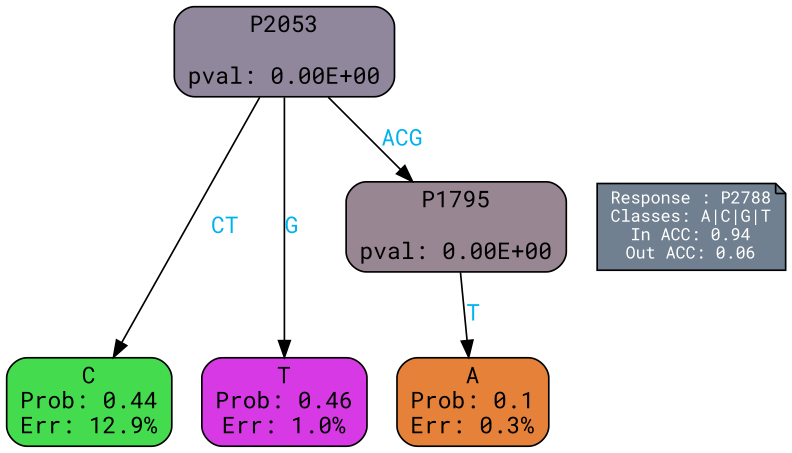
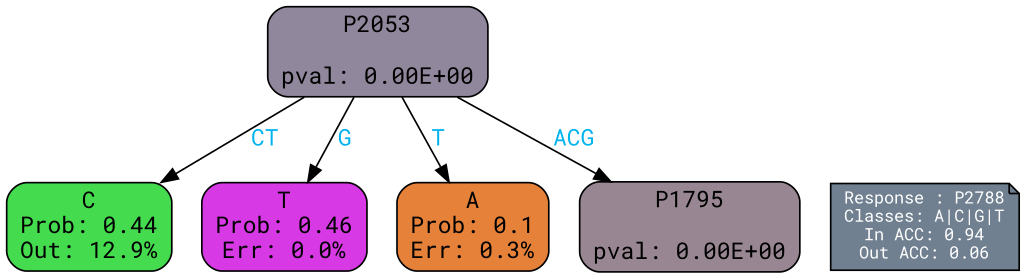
edge "P1795 pval: 0.00E+00" -> "A Prob: 0.1 Err: 0.3%": now "P2053 pval: 0.00E+00" -> "A Prob: 0.1 Err: 0.3%"
node "C Prob: 0.44 Err: 12.9%": label "C Prob: 0.44 Err: 12.9%" -> "C Prob: 0.44 Out: 12.9%"
node "T Prob: 0.46 Err: 1.0%": label "T Prob: 0.46 Err: 1.0%" -> "T Prob: 0.46 Err: 0.0%"
